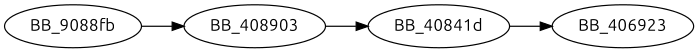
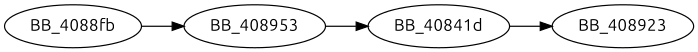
node "BB_9088fb": label "BB_9088fb" -> "BB_4088fb"
node "BB_408903": label "BB_408903" -> "BB_408953"
node "BB_406923": label "BB_406923" -> "BB_408923"
